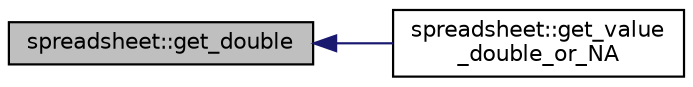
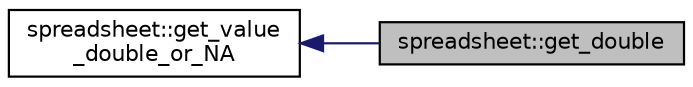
edge "spreadsheet::get_value _double_or_NA" -> "spreadsheet::get_double": reversed
